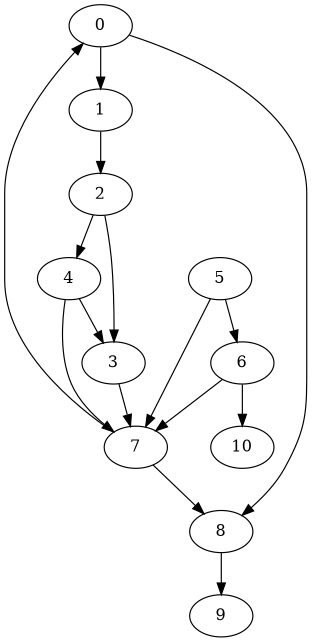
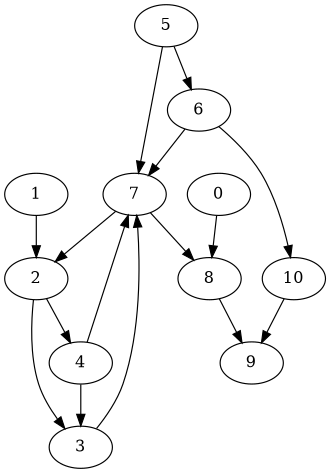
edge "0" -> "1": removed
edge "7" -> "0": now "7" -> "2"
edge "10" -> "9": added
